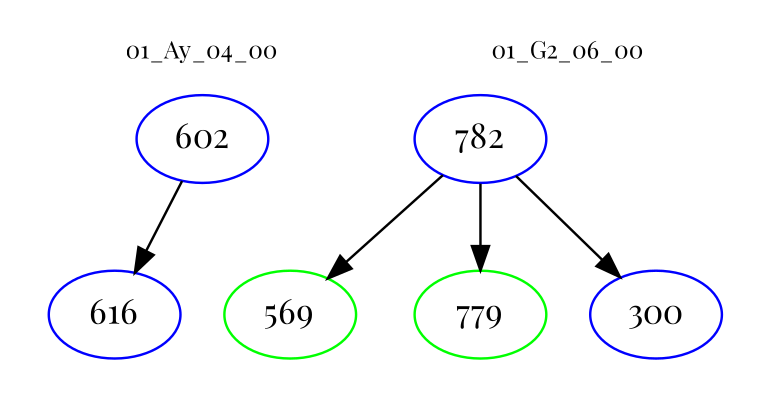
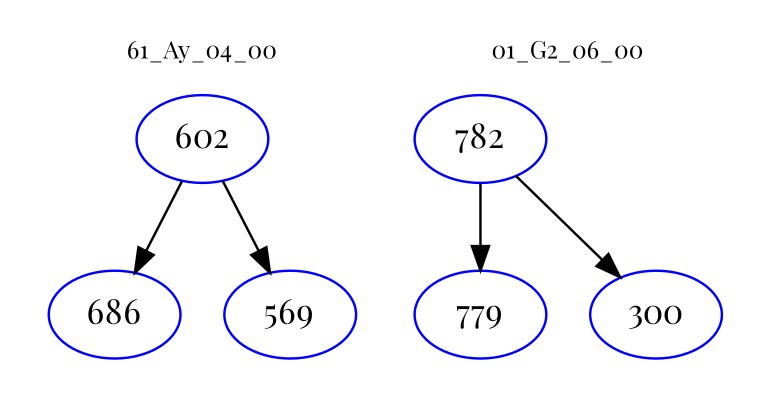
cluster "01_Ay_04_00": label "01_Ay_04_00" -> "61_Ay_04_00"
edge "782" -> "569": now "602" -> "569"
node "616": label "616" -> "686"
node "569": color green -> blue
node "779": color green -> blue
